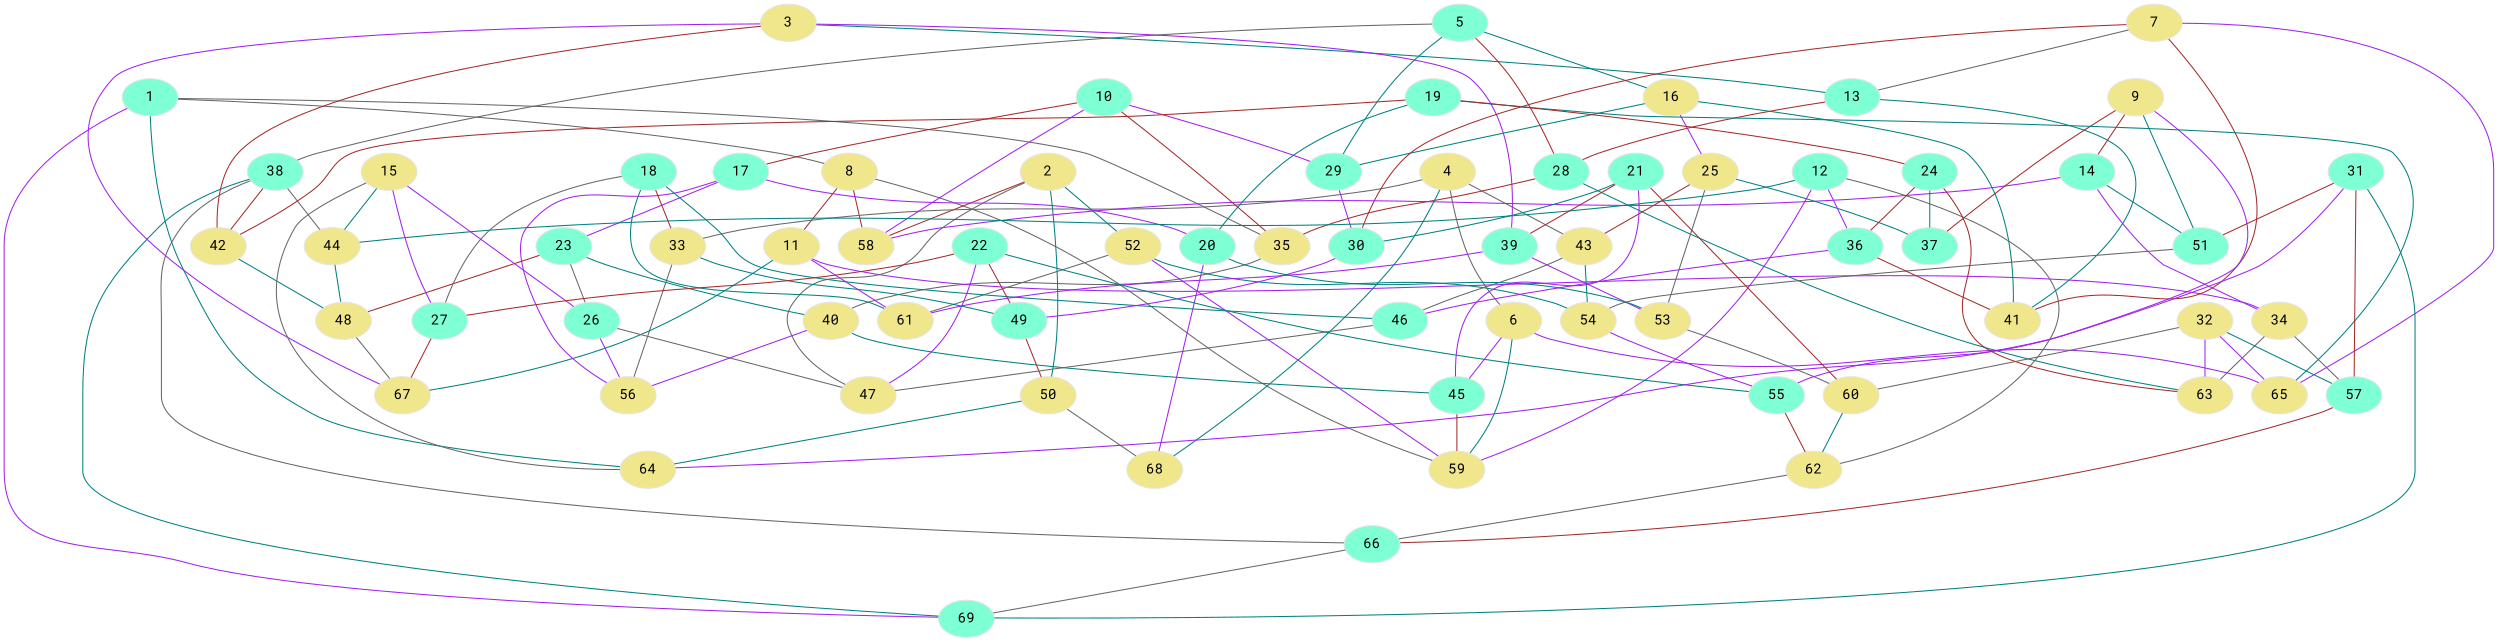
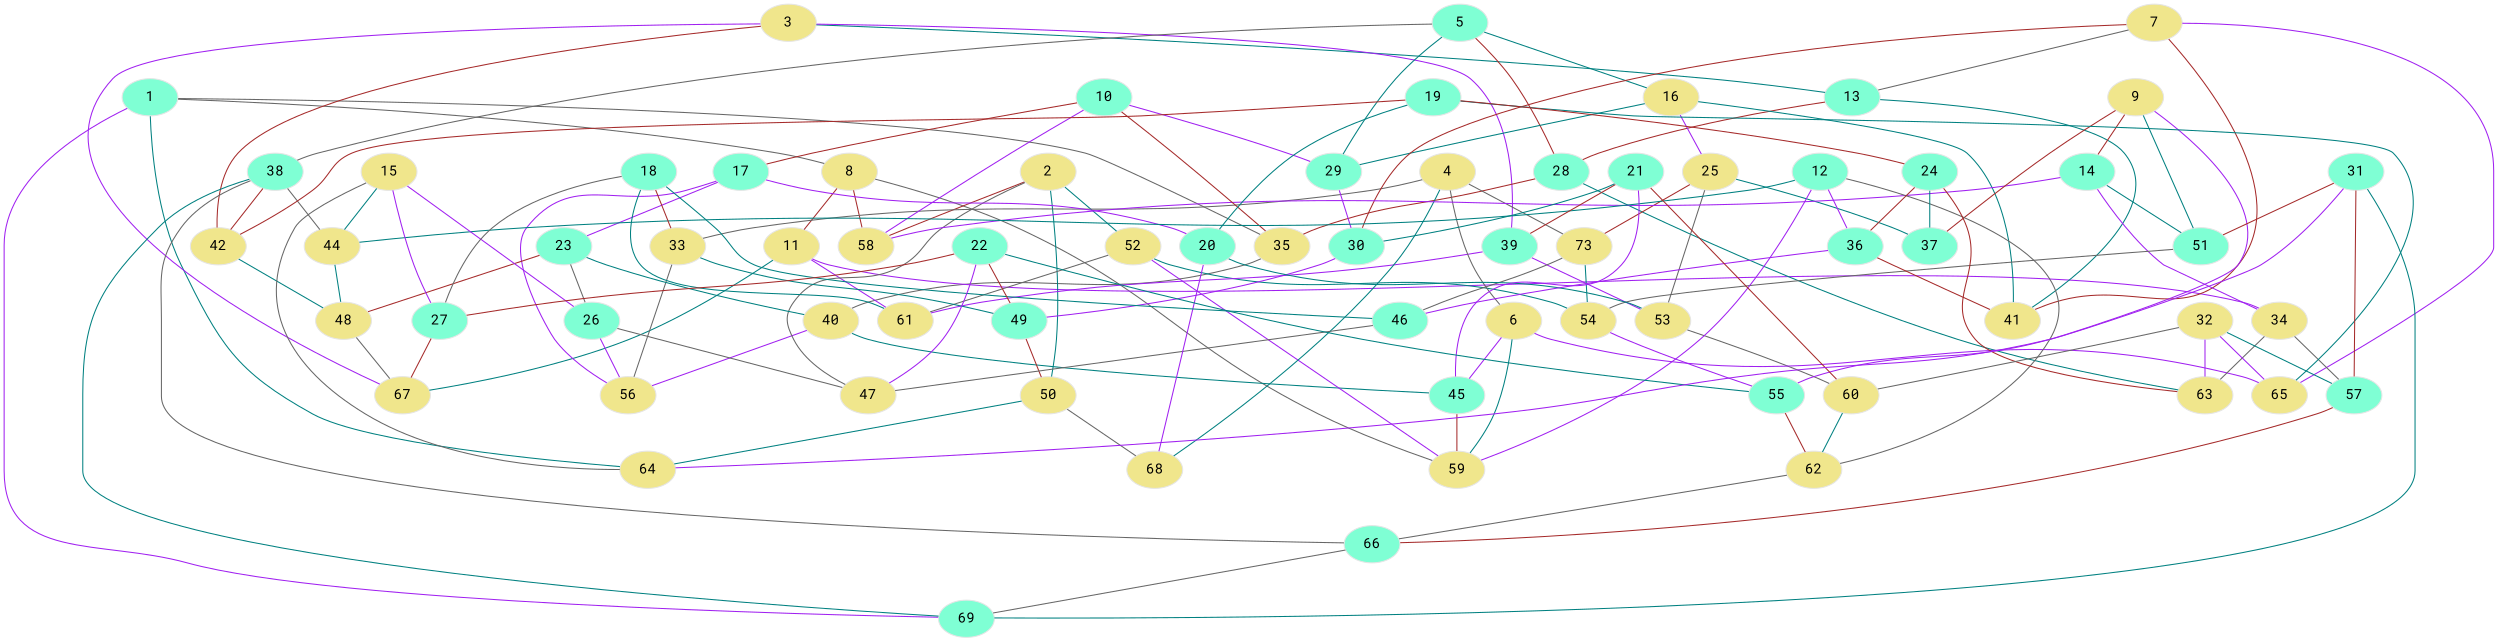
node "43": label "43" -> "73"
